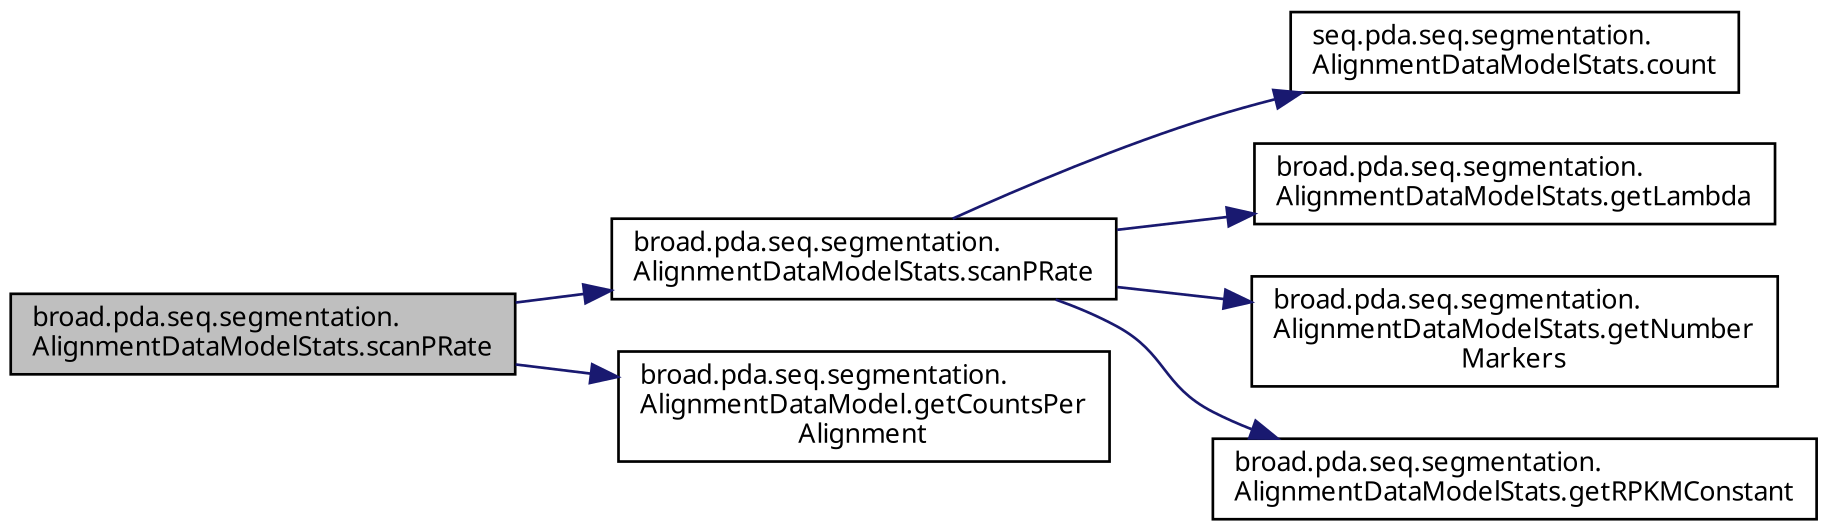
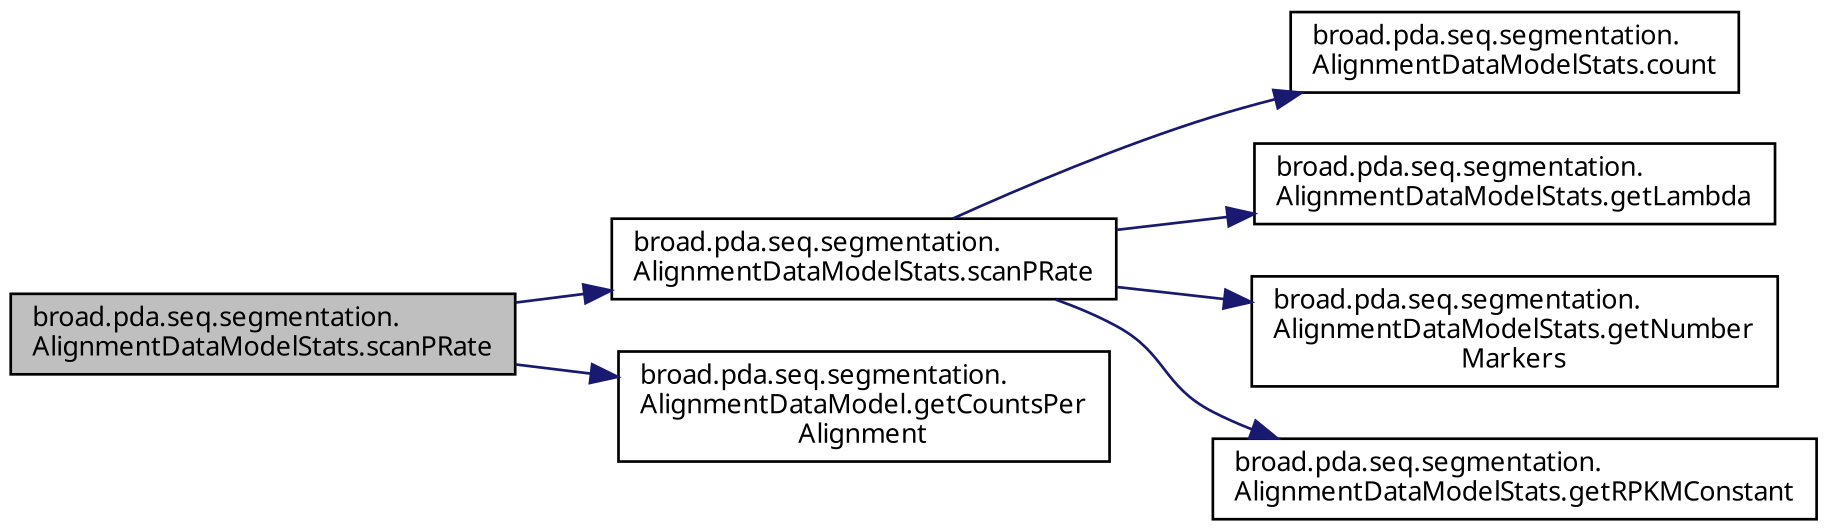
node "seq.pda.seq.segmentation. AlignmentDataModelStats.count": label "seq.pda.seq.segmentation. AlignmentDataModelStats.count" -> "broad.pda.seq.segmentation. AlignmentDataModelStats.count"
